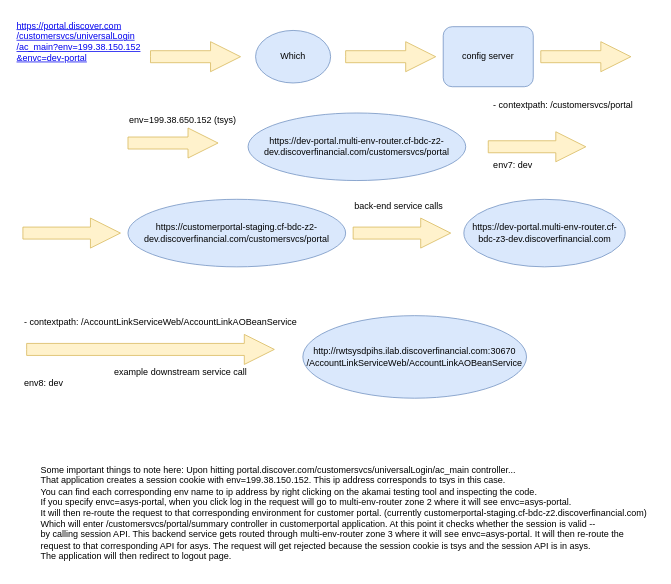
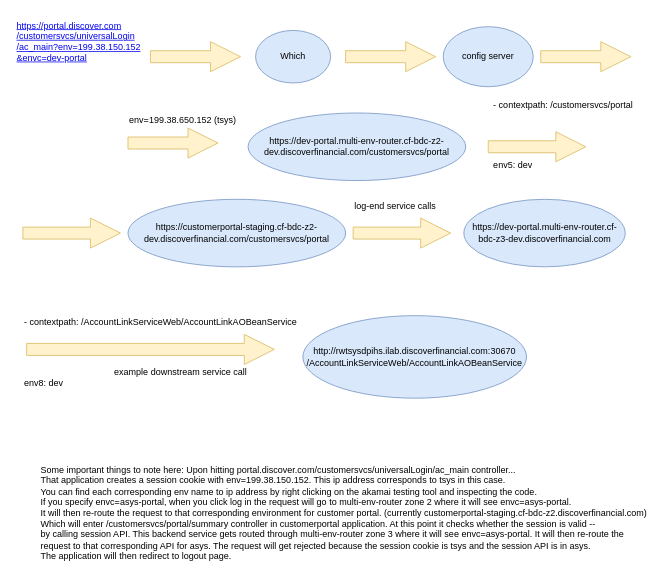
node "config server": shape rounded rectangle -> ellipse
node "env7: dev": label "env7: dev" -> "env5: dev"
node "back-end service calls": label "back-end service calls" -> "log-end service calls"
